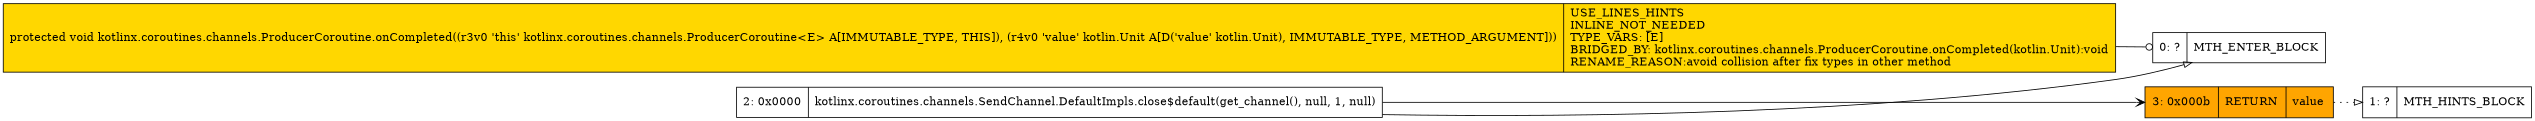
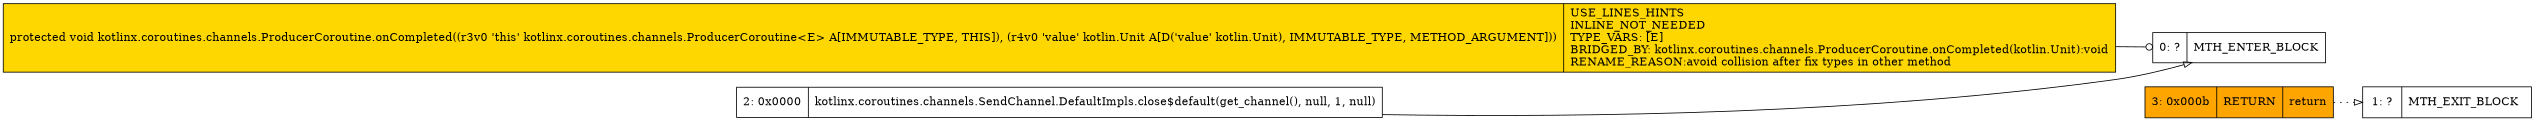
edge "2: 0x0000" -> "3: 0x000b": removed
node "3: 0x000b": text "value" -> "return"
node "1: ?": text "MTH_HINTS_BLOCK" -> "MTH_EXIT_BLOCK"
